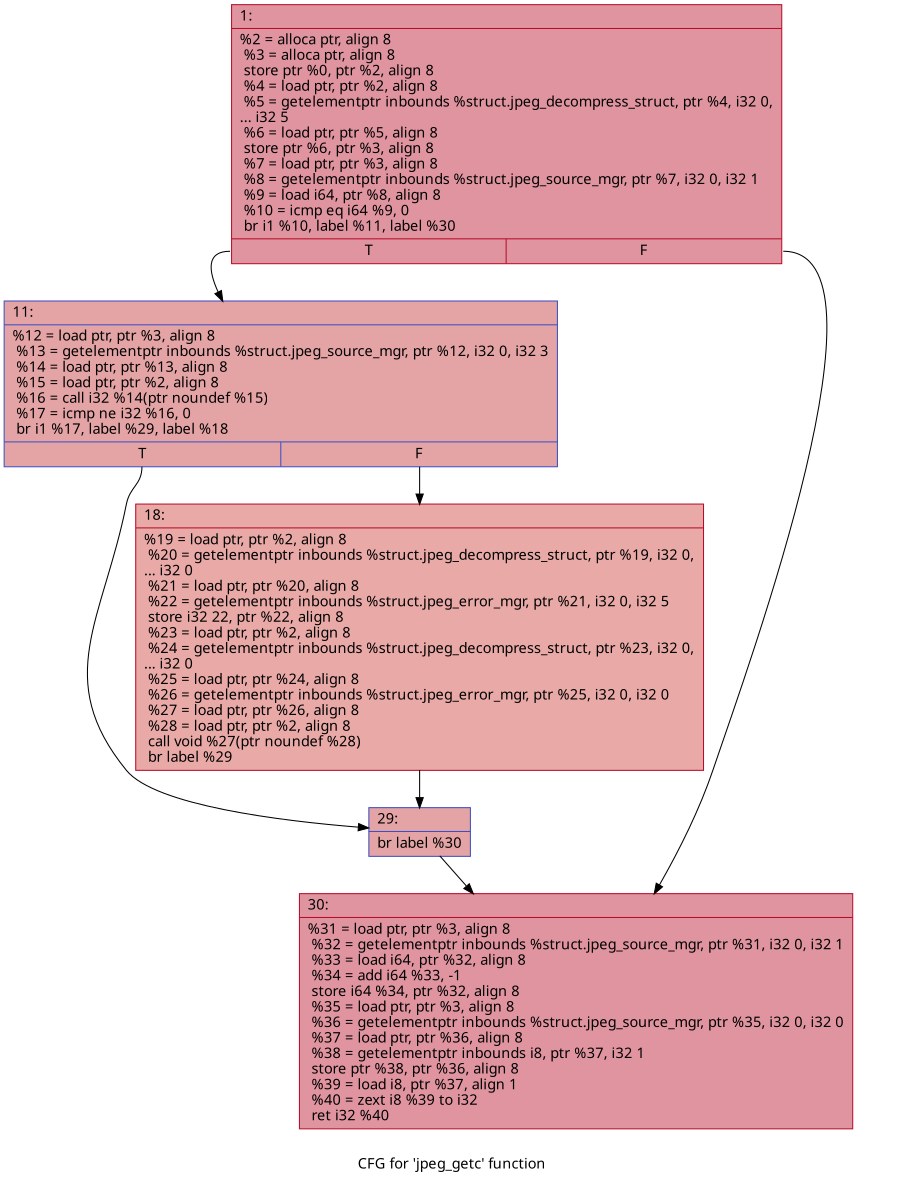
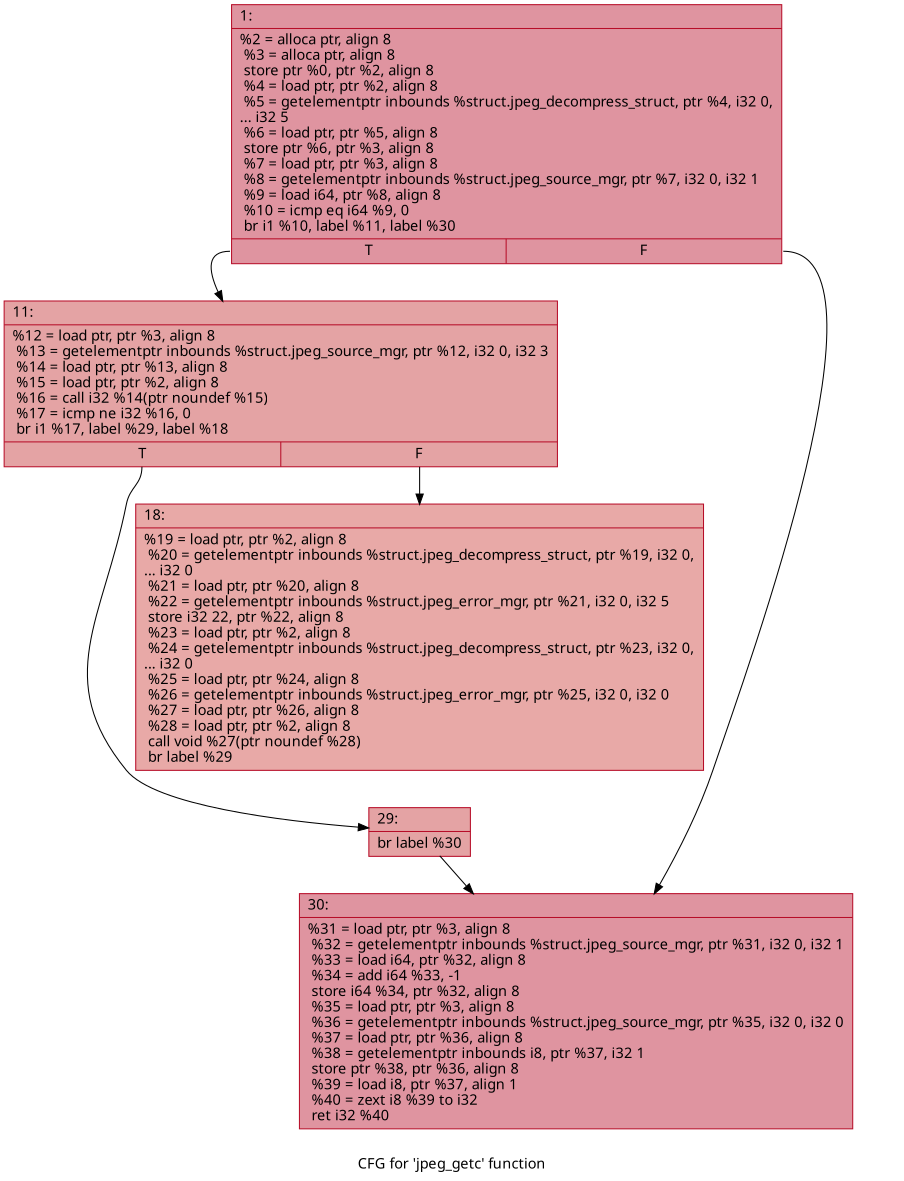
node "11:": color #3d50c3ff -> #b70d28ff
edge "18:" -> "29:": removed
node "29:": color #3d50c3ff -> #b70d28ff
